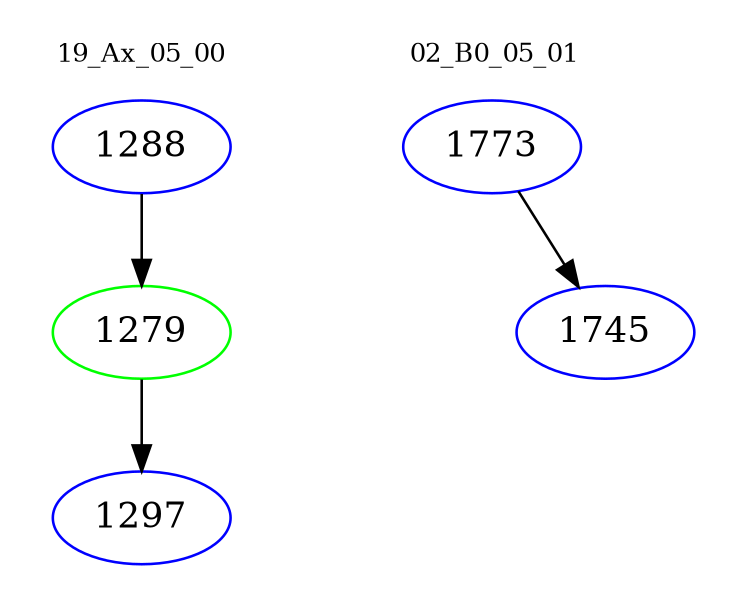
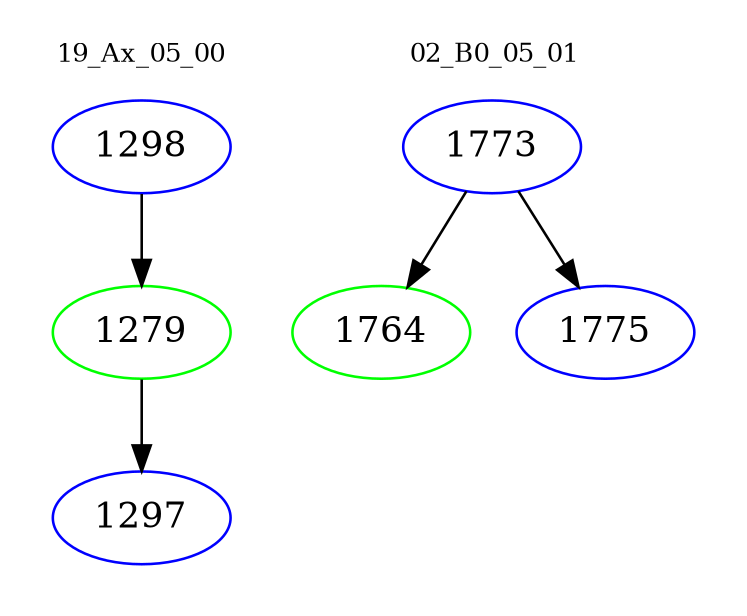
node "1288": label "1288" -> "1298"
node "1764": added
node "1745": label "1745" -> "1775"
